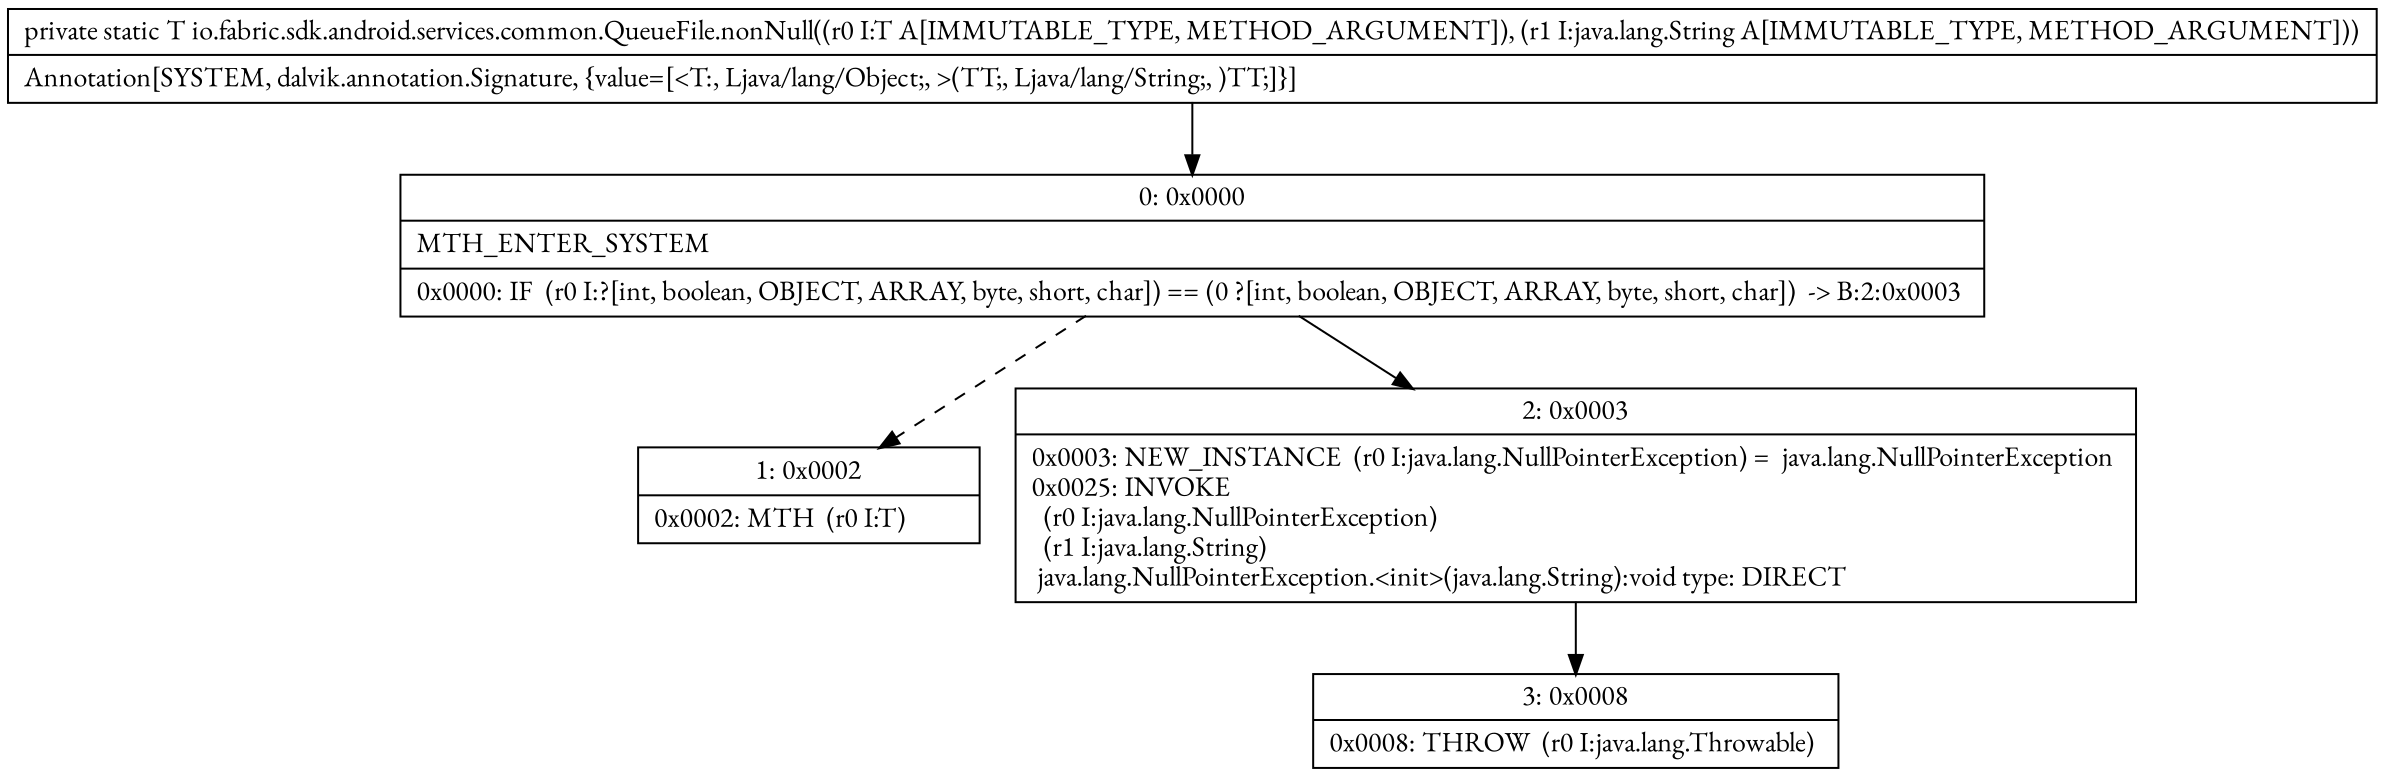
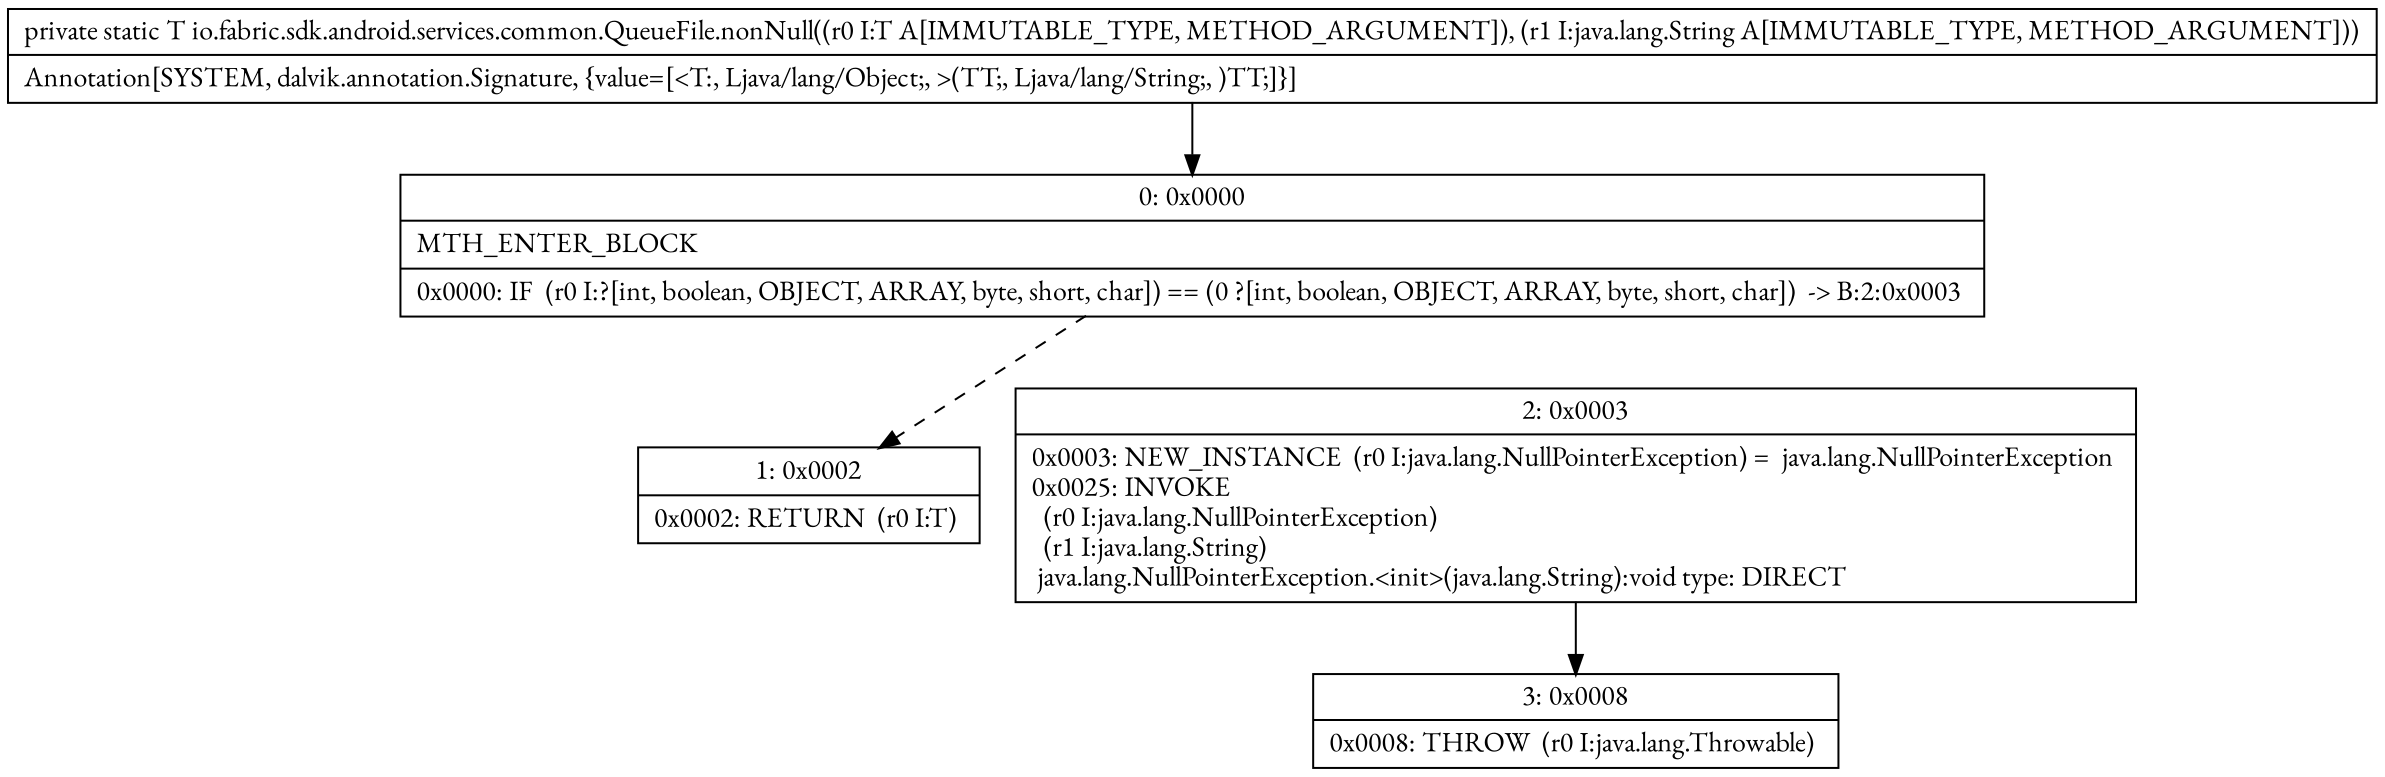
node "0: 0x0000": text "MTH_ENTER_SYSTEM" -> "MTH_ENTER_BLOCK"
edge "0: 0x0000" -> "2: 0x0003": removed
node "1: 0x0002": text "0x0002: MTH  (r0 I:T)" -> "0x0002: RETURN  (r0 I:T)"
